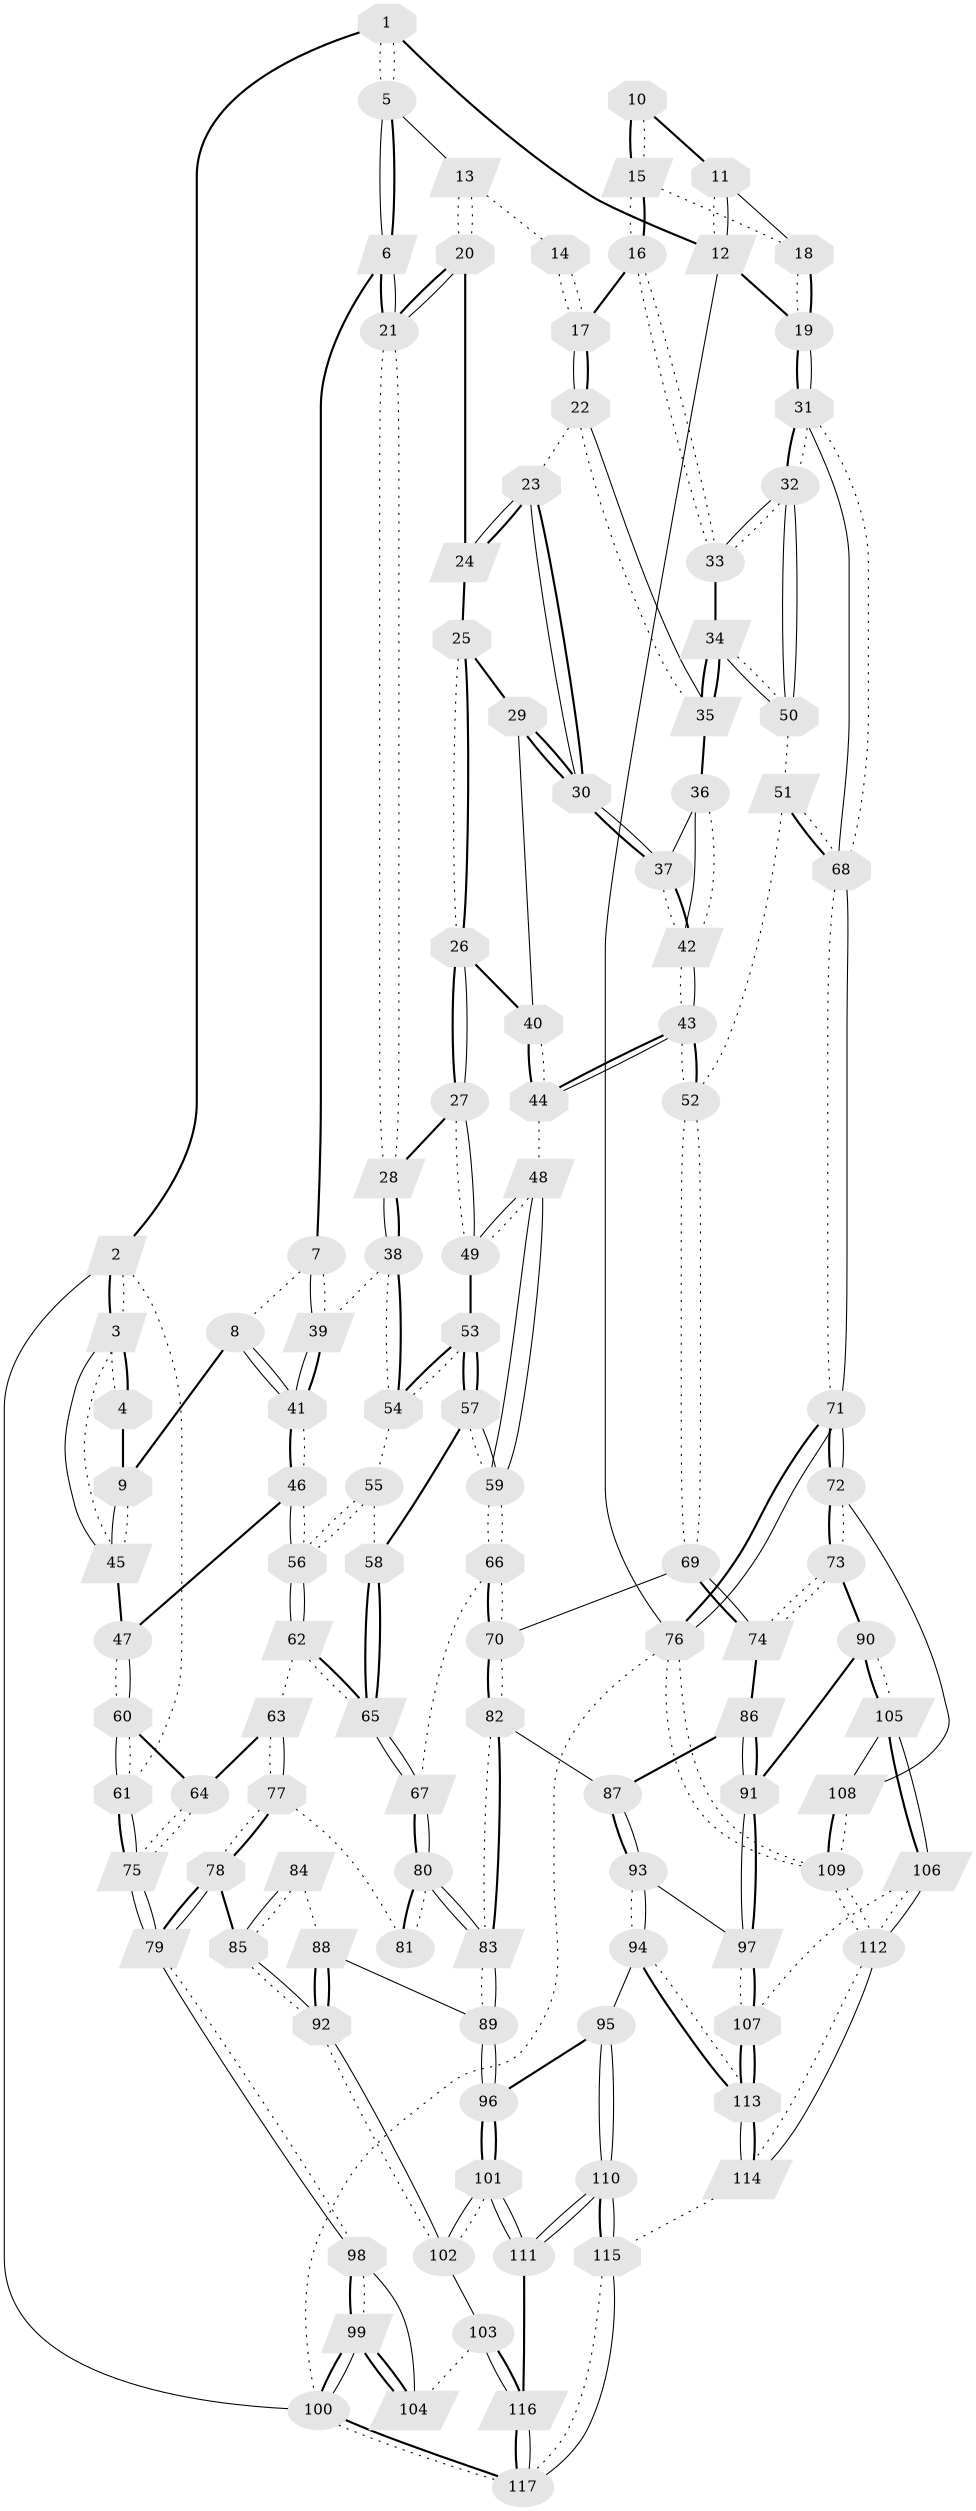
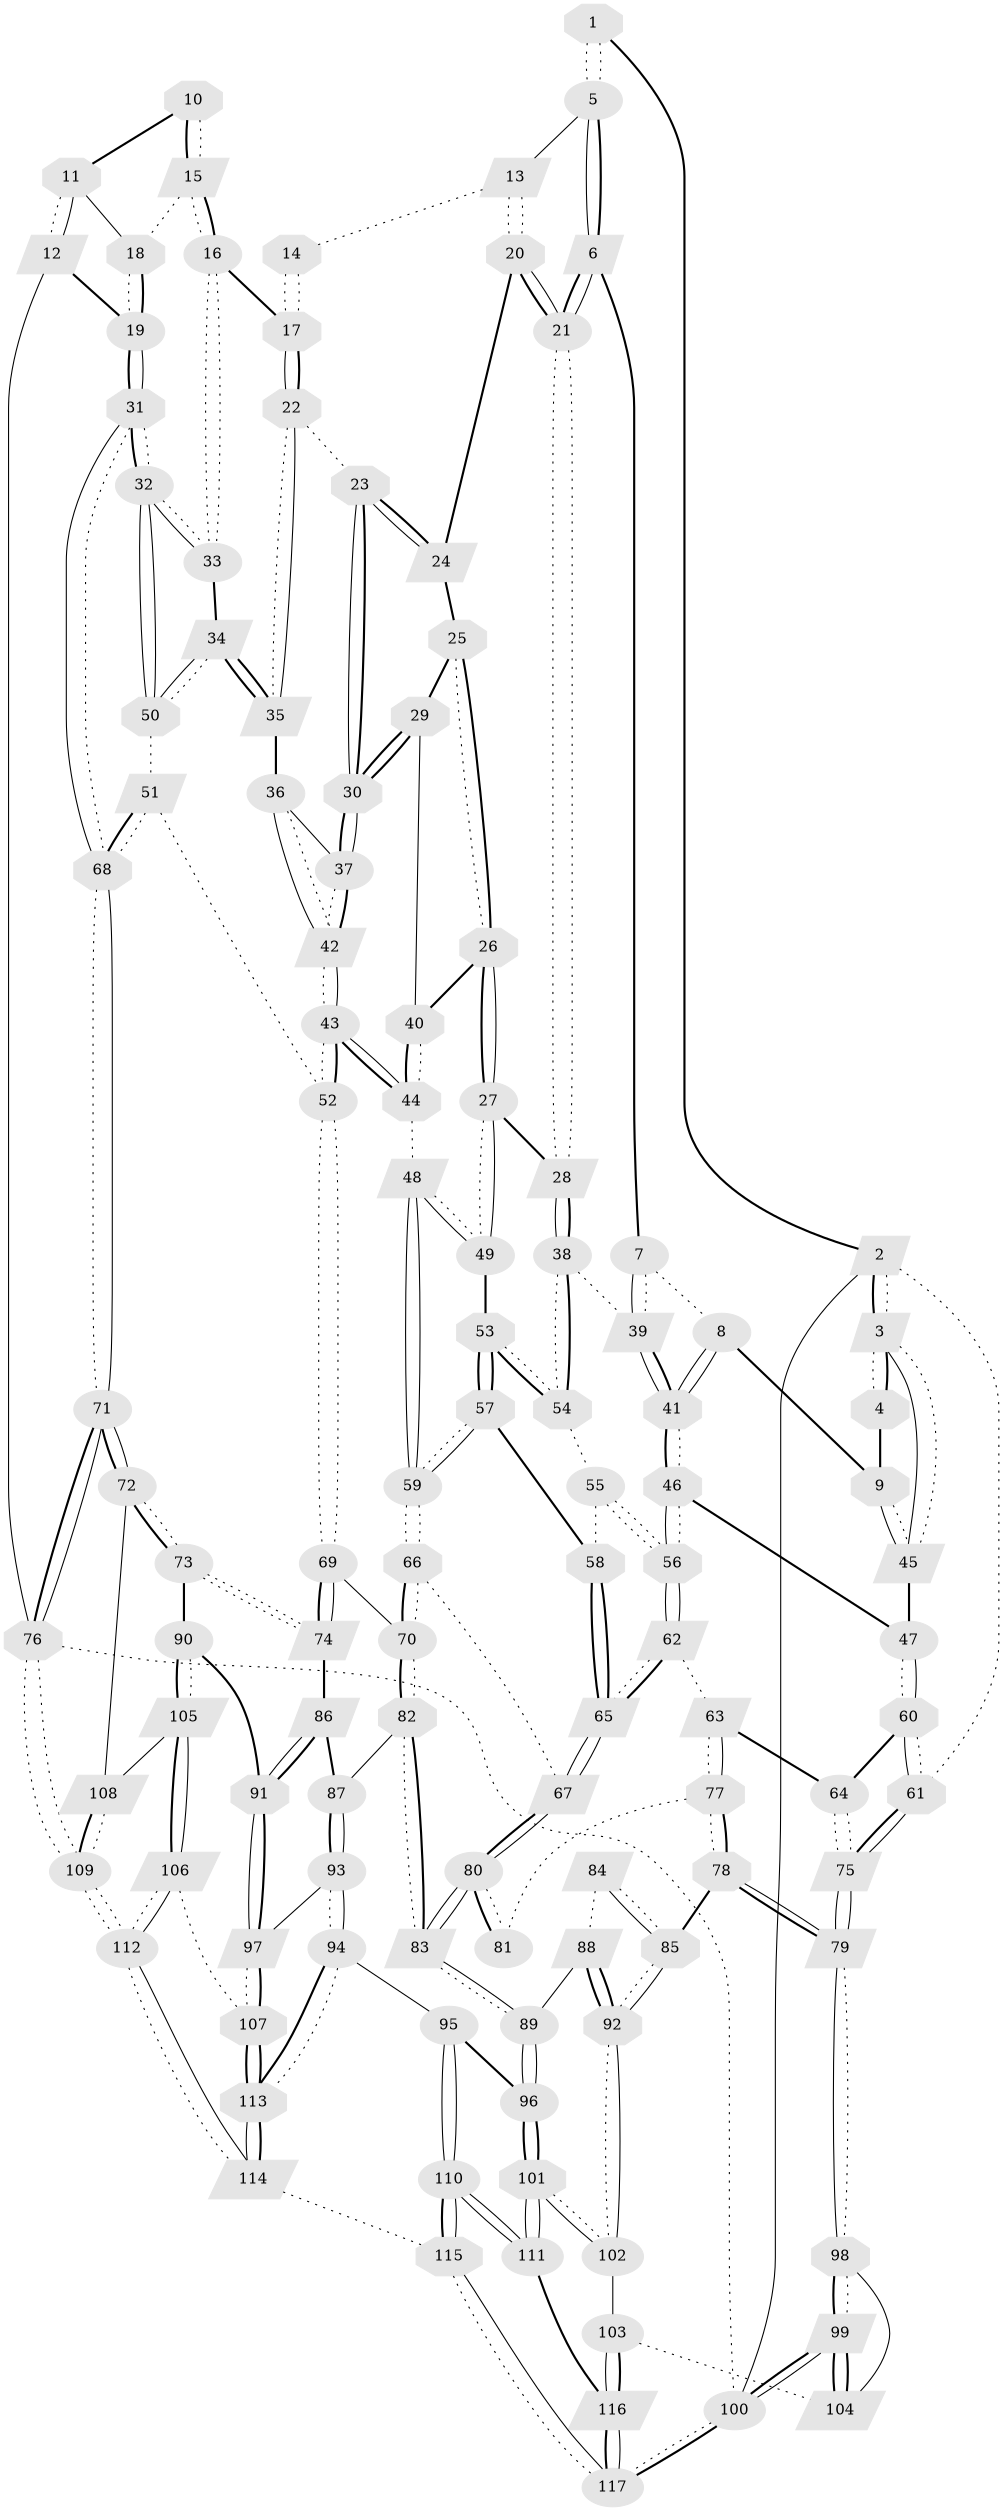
edge "1" -- "12": removed
